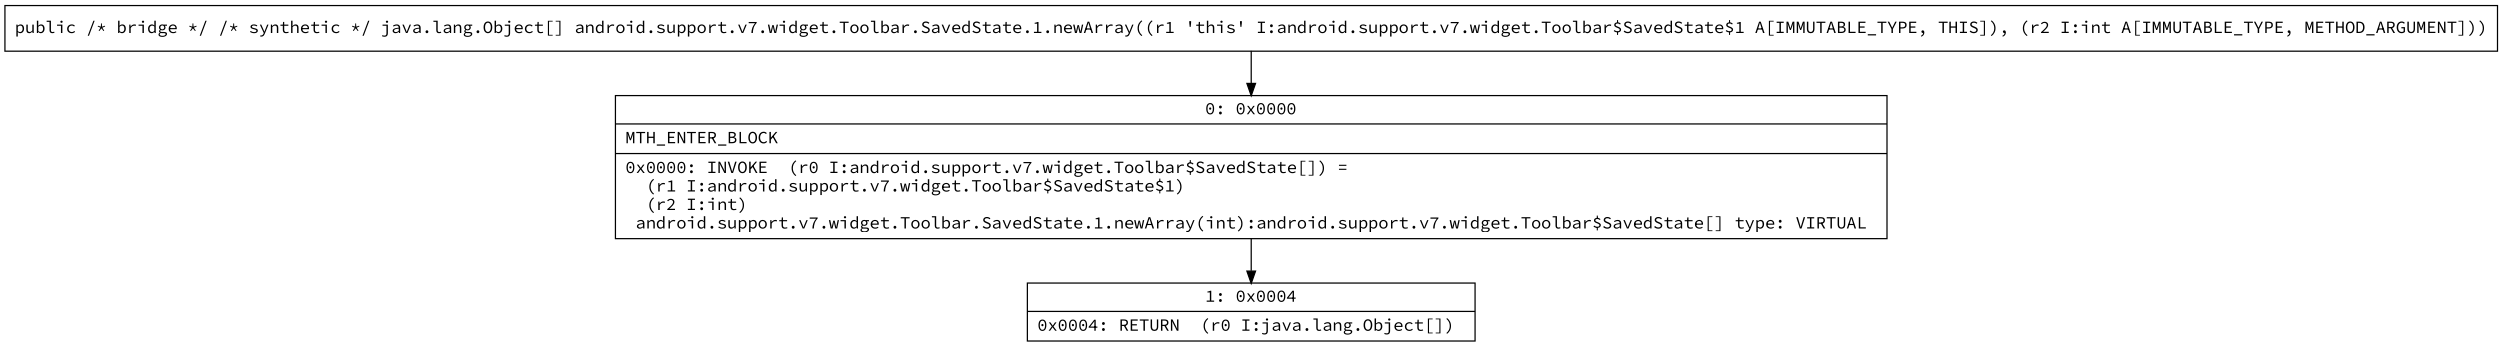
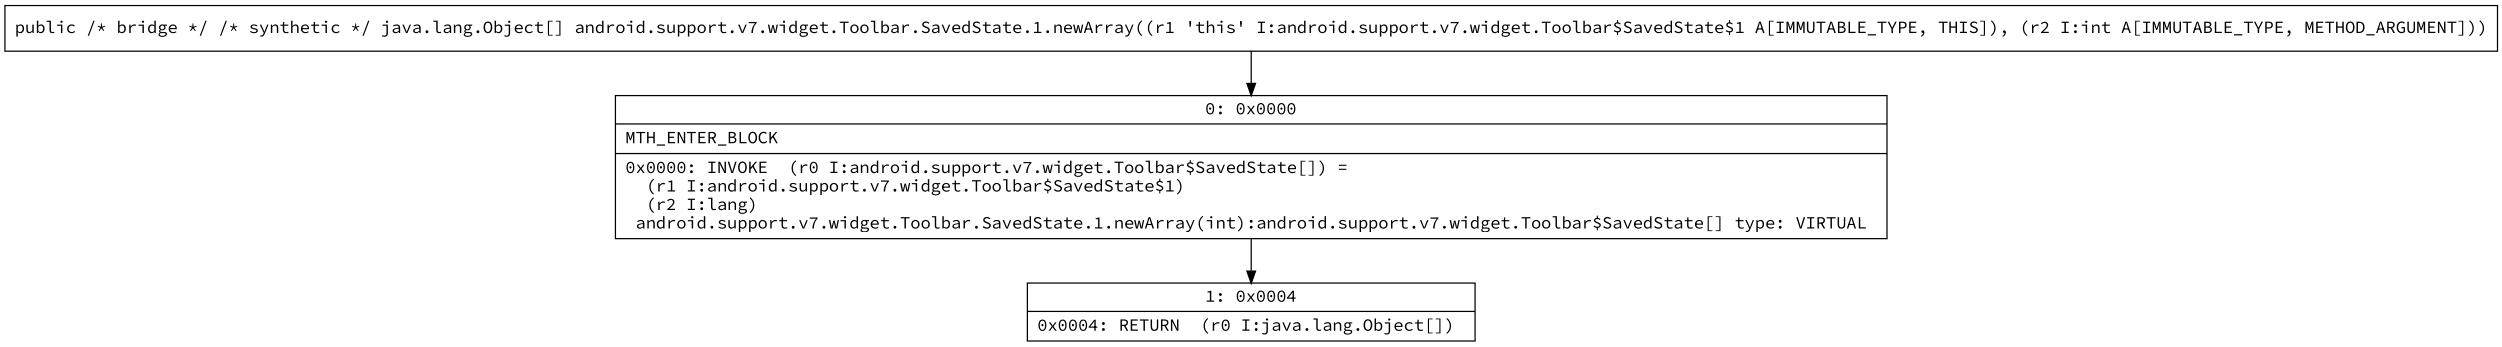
node "0: 0x0000": text "(r2 I:int)" -> "(r2 I:lang)"
